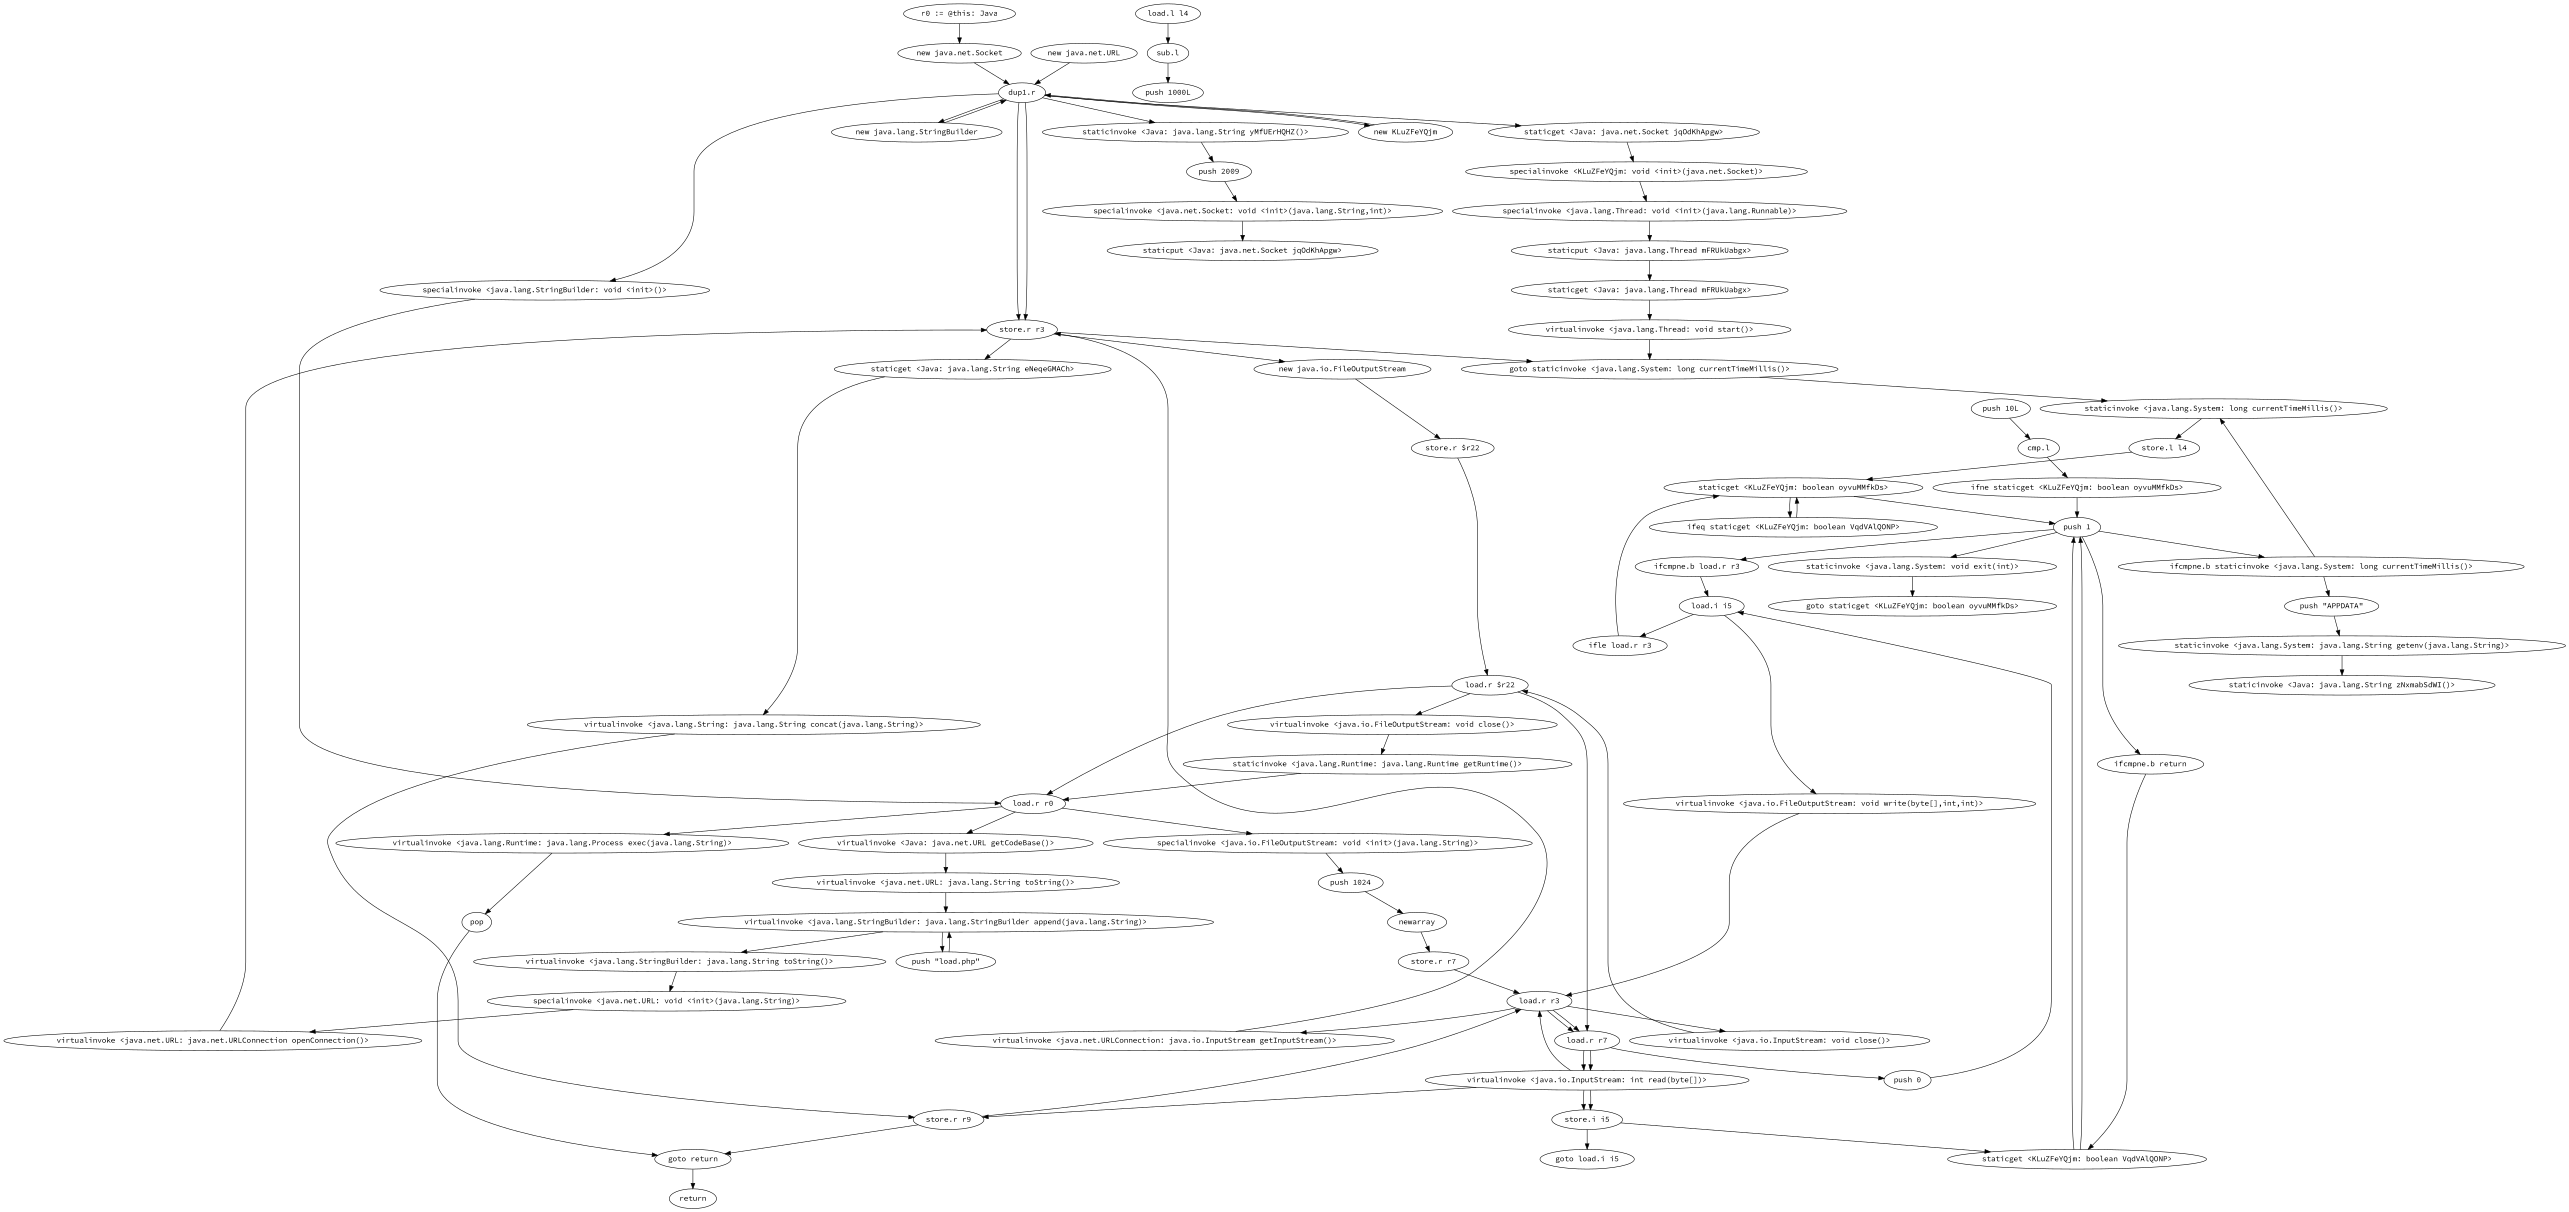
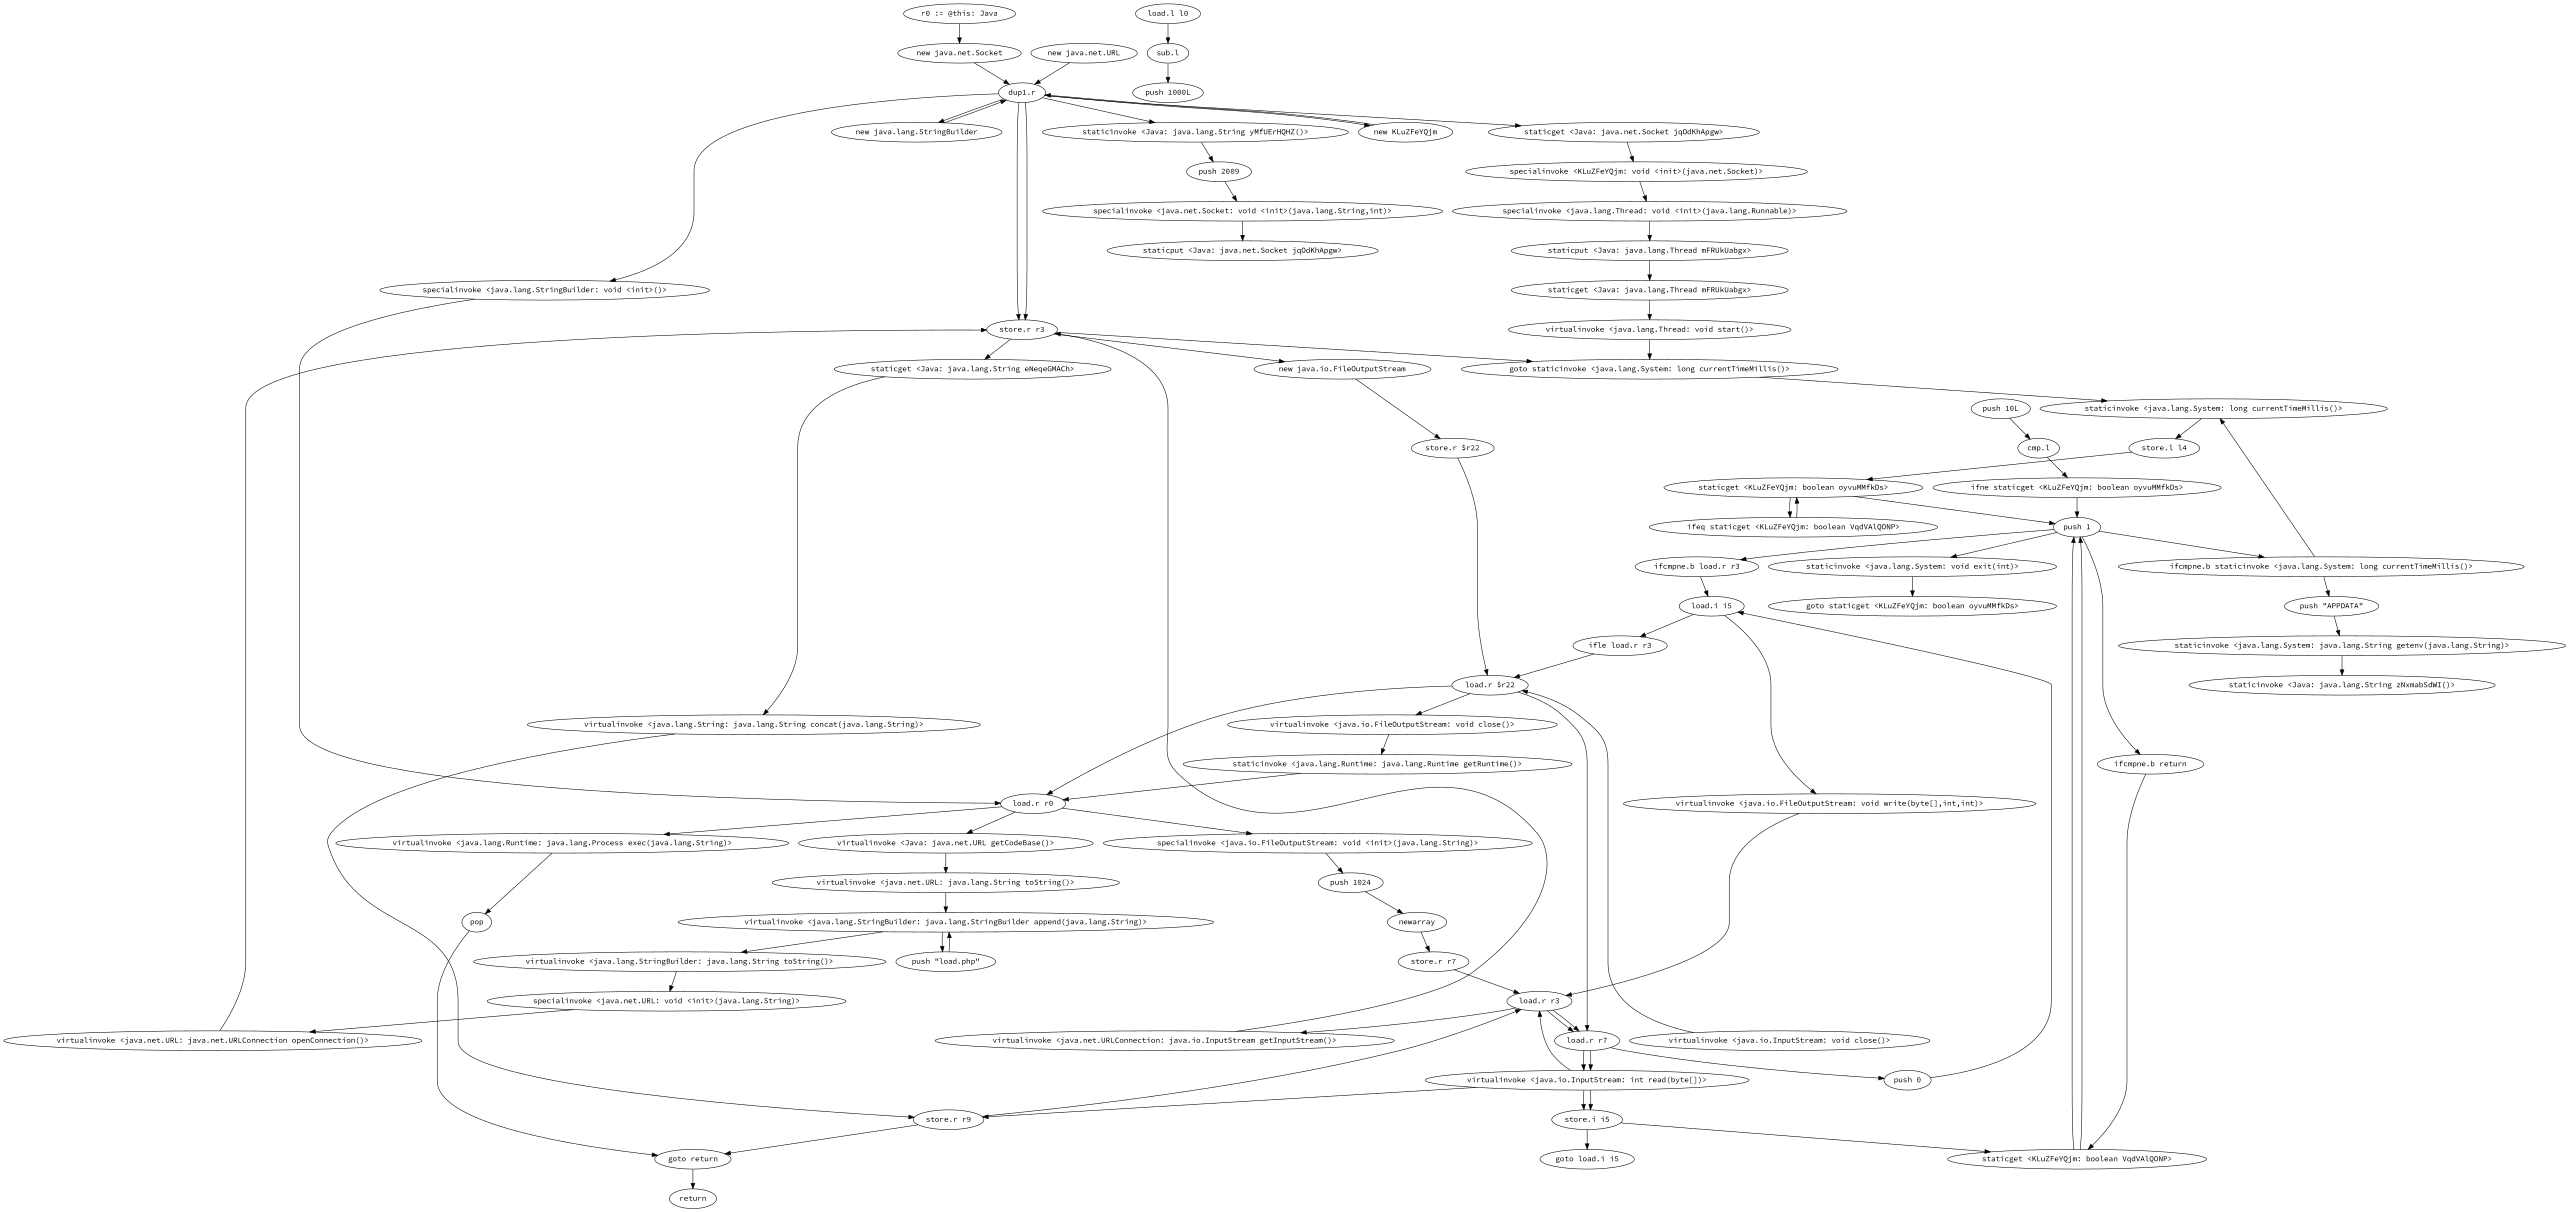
node "load.l l4": label "load.l l4" -> "load.l l0"
edge "ifle load.r r3" -> "staticget <KLuZFeYQjm: boolean oyvuMMfkDs>": now "ifle load.r r3" -> "load.r $r22"
edge "load.r r3" -> "virtualinvoke <java.io.InputStream: void close()>": removed
